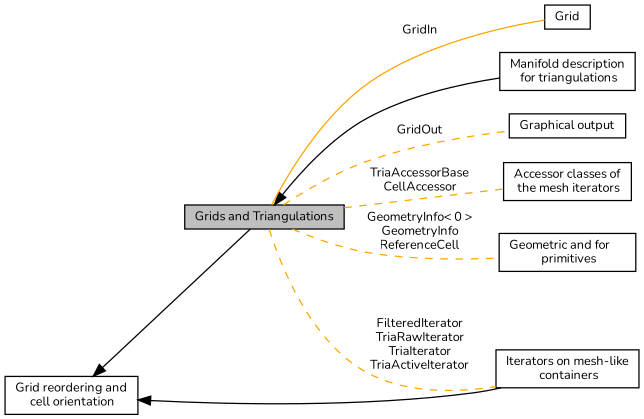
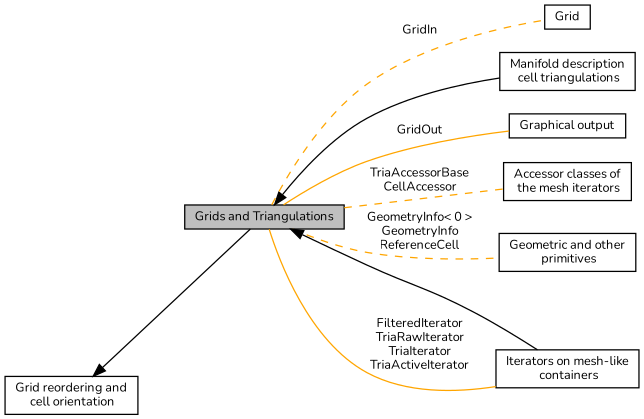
node "Manifold description for triangulations": label "Manifold description for triangulations" -> "Manifold description cell triangulations"
edge "Grid" -- "Grids and Triangulations": style solid -> dashed
edge "Graphical output" -- "Grids and Triangulations": style dashed -> solid
node "Geometric and for primitives": label "Geometric and for primitives" -> "Geometric and other primitives"
edge "Grids and Triangulations" -- "Iterators on mesh-like containers": style dashed -> solid
edge "Iterators on mesh-like containers" -> "Grid reordering and cell orientation": now "Iterators on mesh-like containers" -> "Grids and Triangulations"
